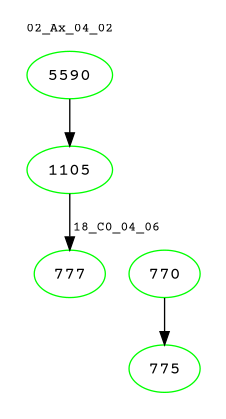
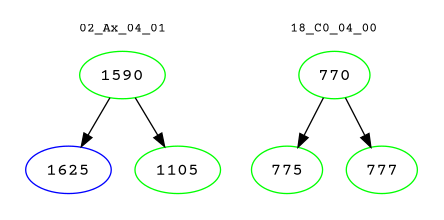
cluster "02_Ax_04_02": label "02_Ax_04_02" -> "02_Ax_04_01"
node "5590": label "5590" -> "1590"
node "1625": added
edge "1105" -> "777": now "770" -> "777"
cluster "18_C0_04_06": label "18_C0_04_06" -> "18_C0_04_00"
